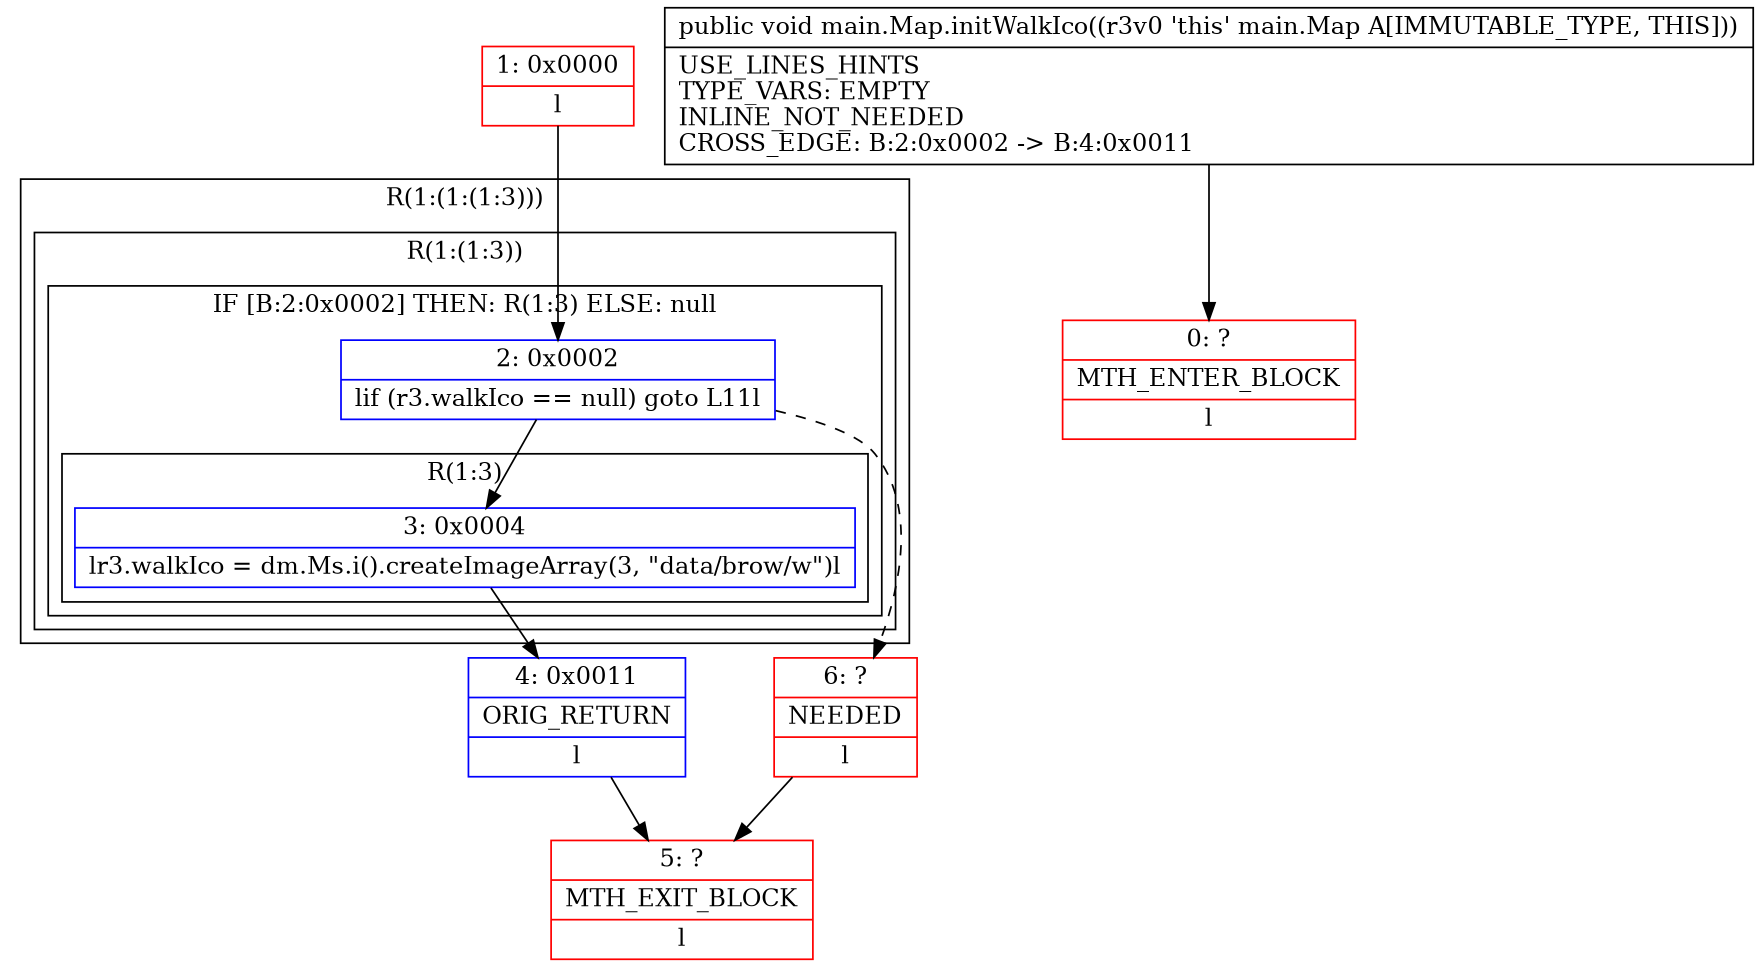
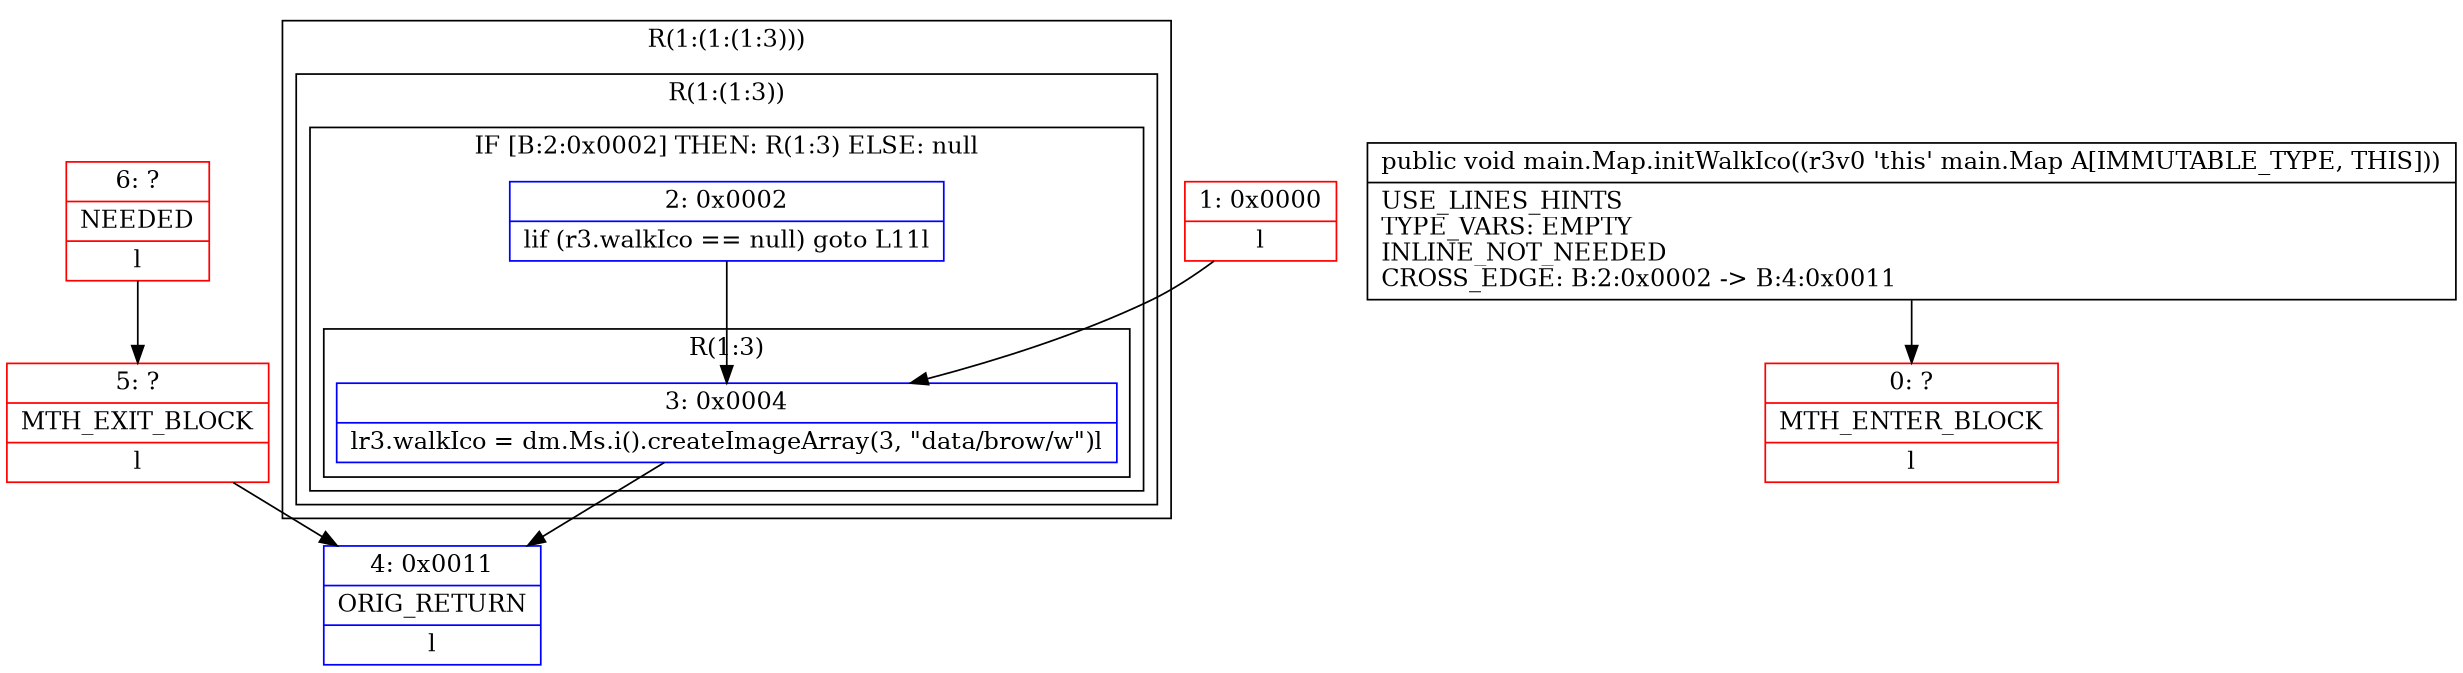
edge "1: 0x0000" -> "2: 0x0002": now "1: 0x0000" -> "3: 0x0004"
edge "2: 0x0002" -> "6: ?": removed
edge "4: 0x0011" -> "5: ?": reversed
